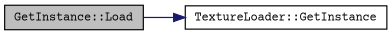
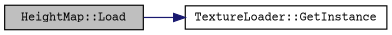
node "GetInstance::Load": label "GetInstance::Load" -> "HeightMap::Load"
